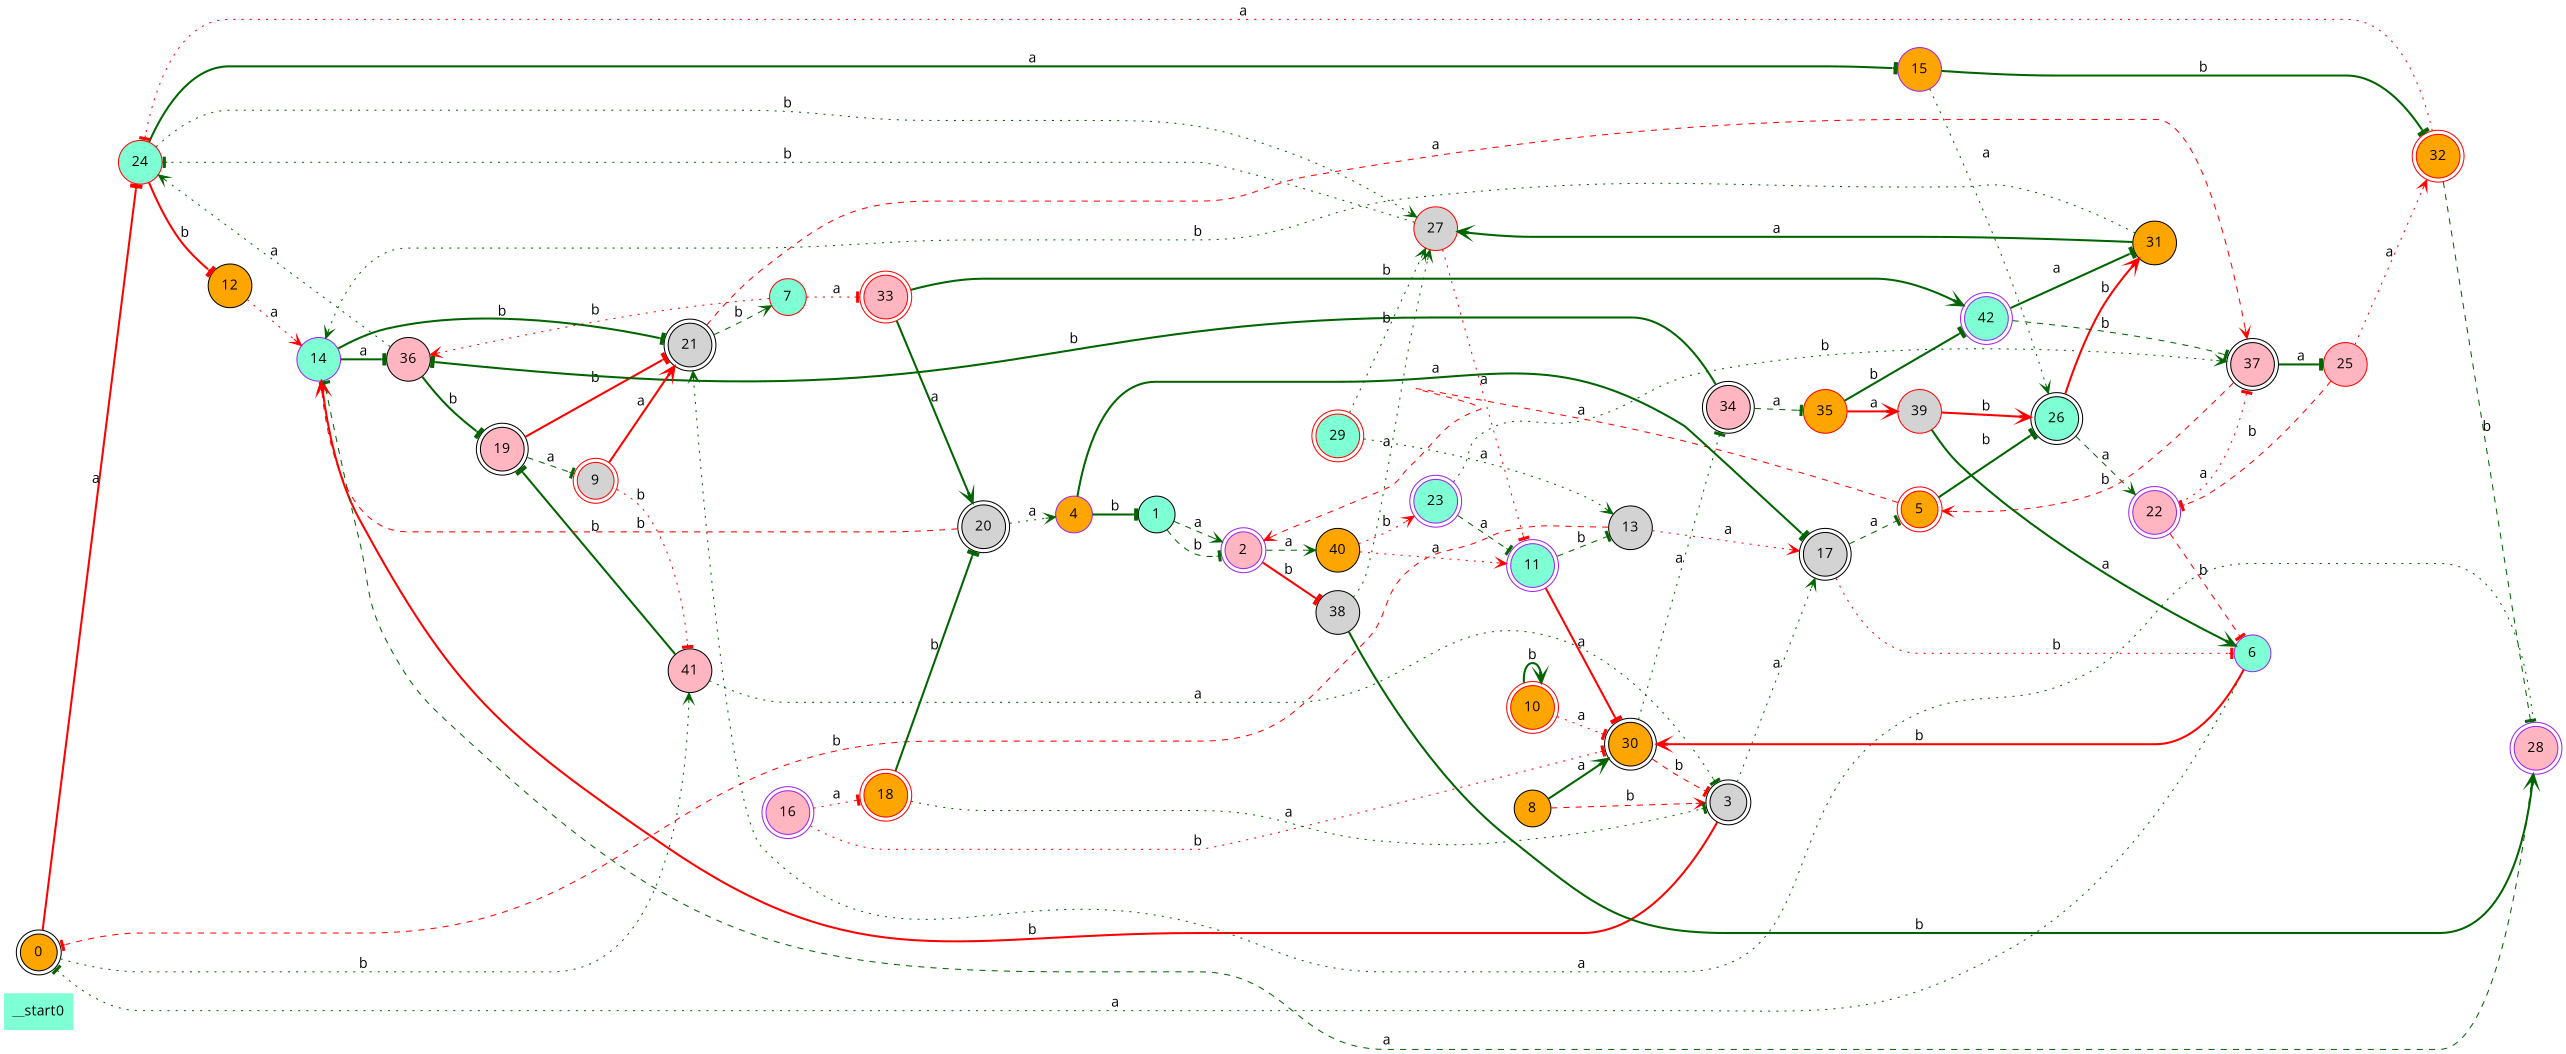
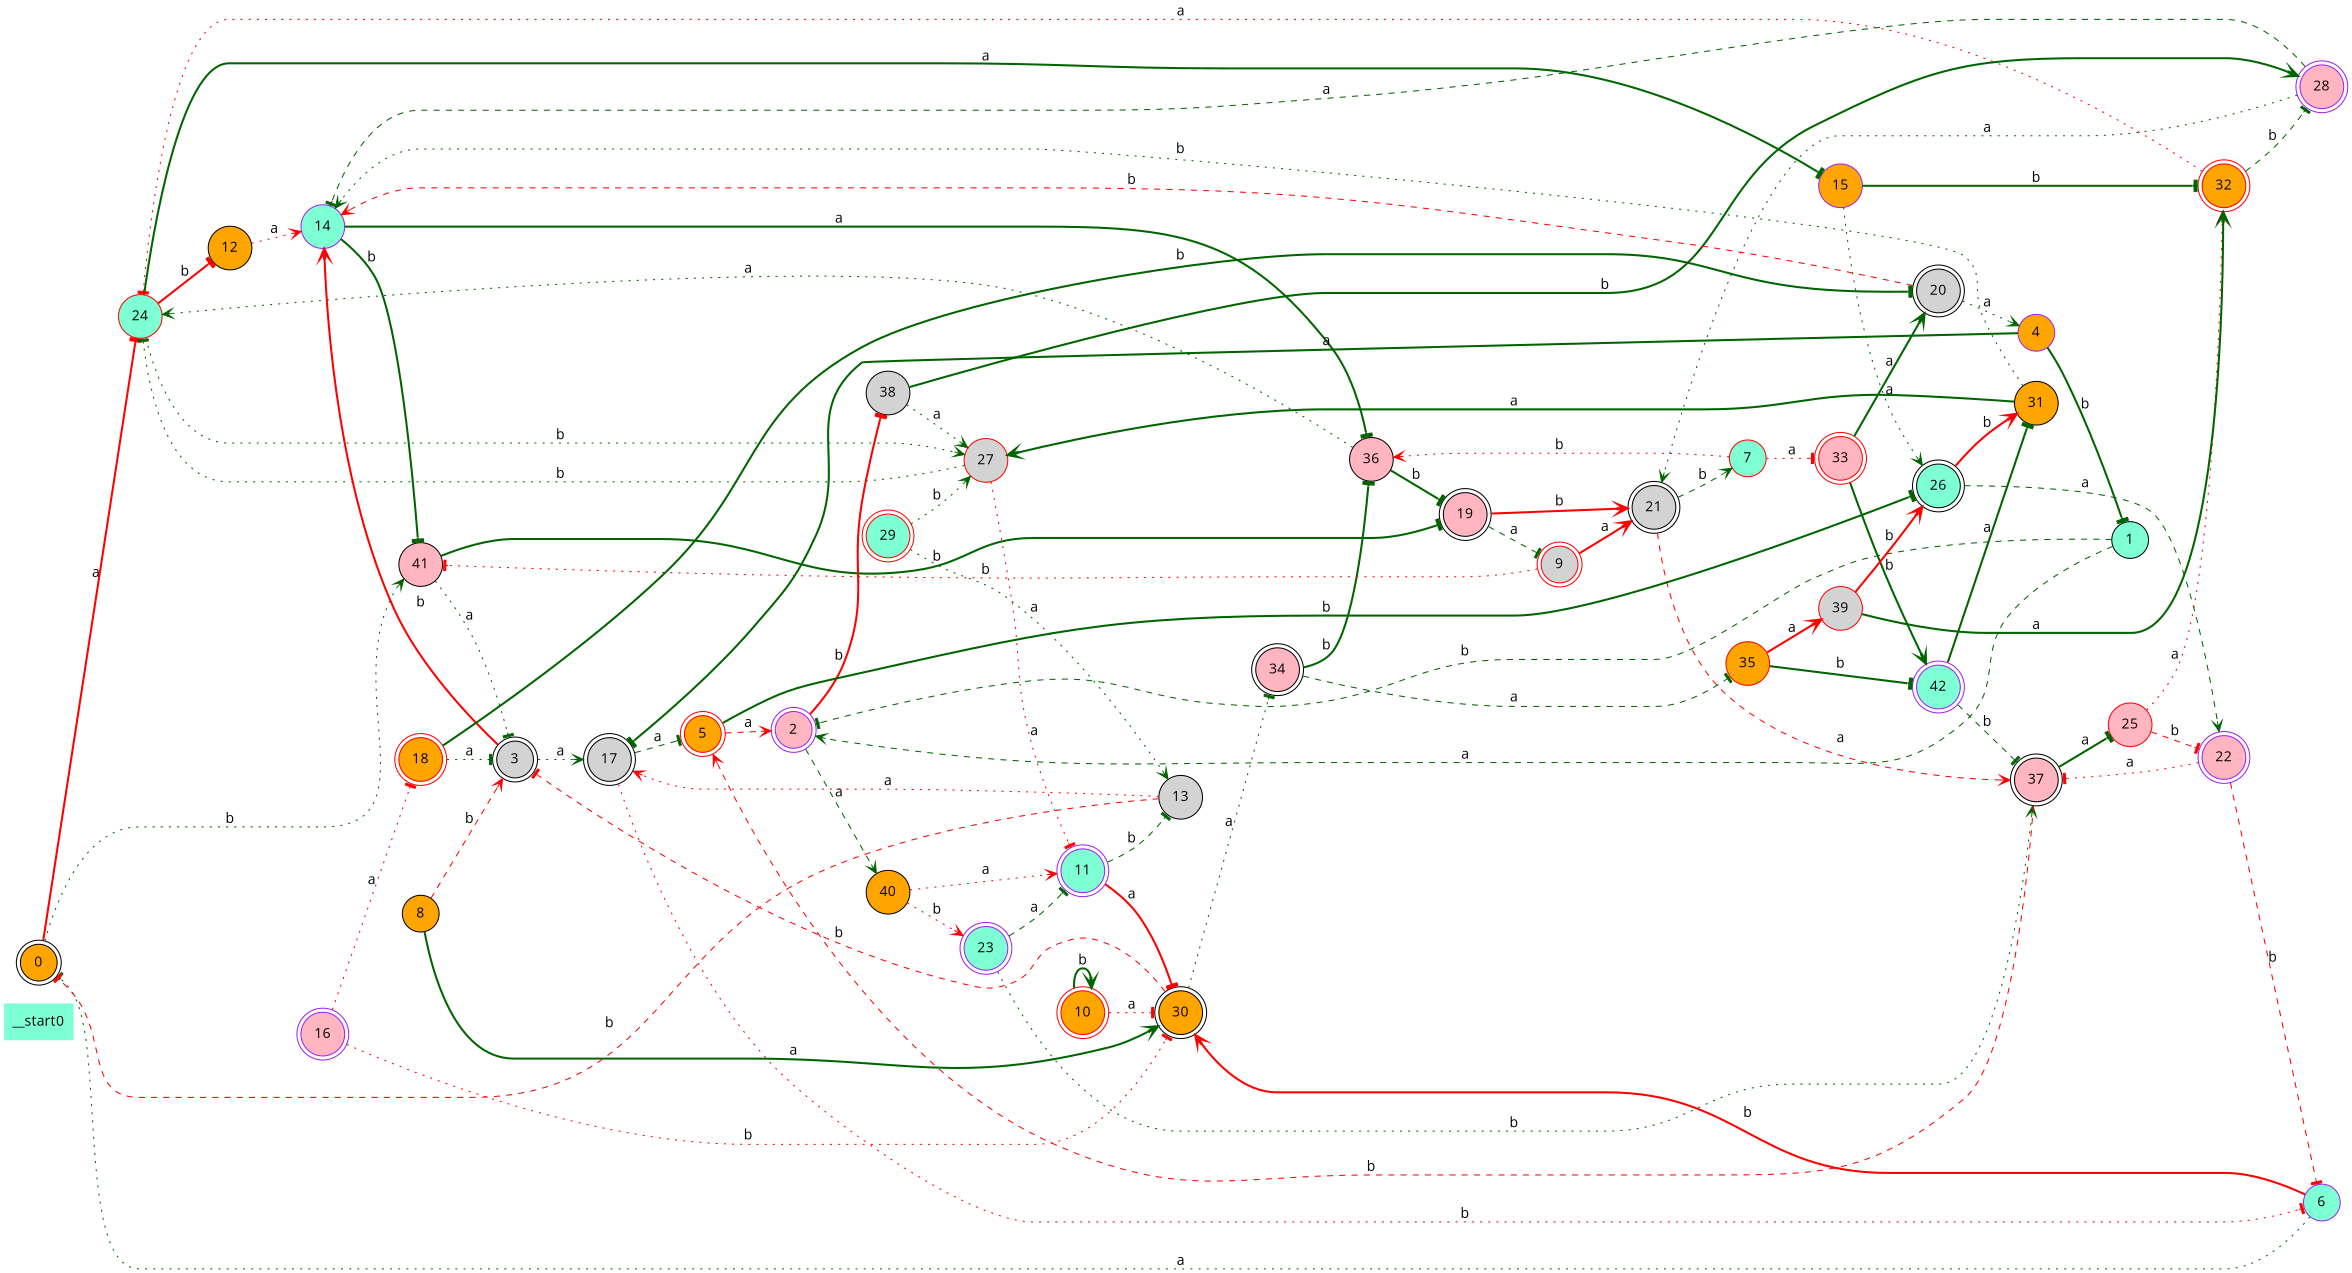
edge "14" -> "21": now "14" -> "41"
edge "19" -> "21": arrowhead tee -> vee
edge "39" -> "6": now "39" -> "32"
